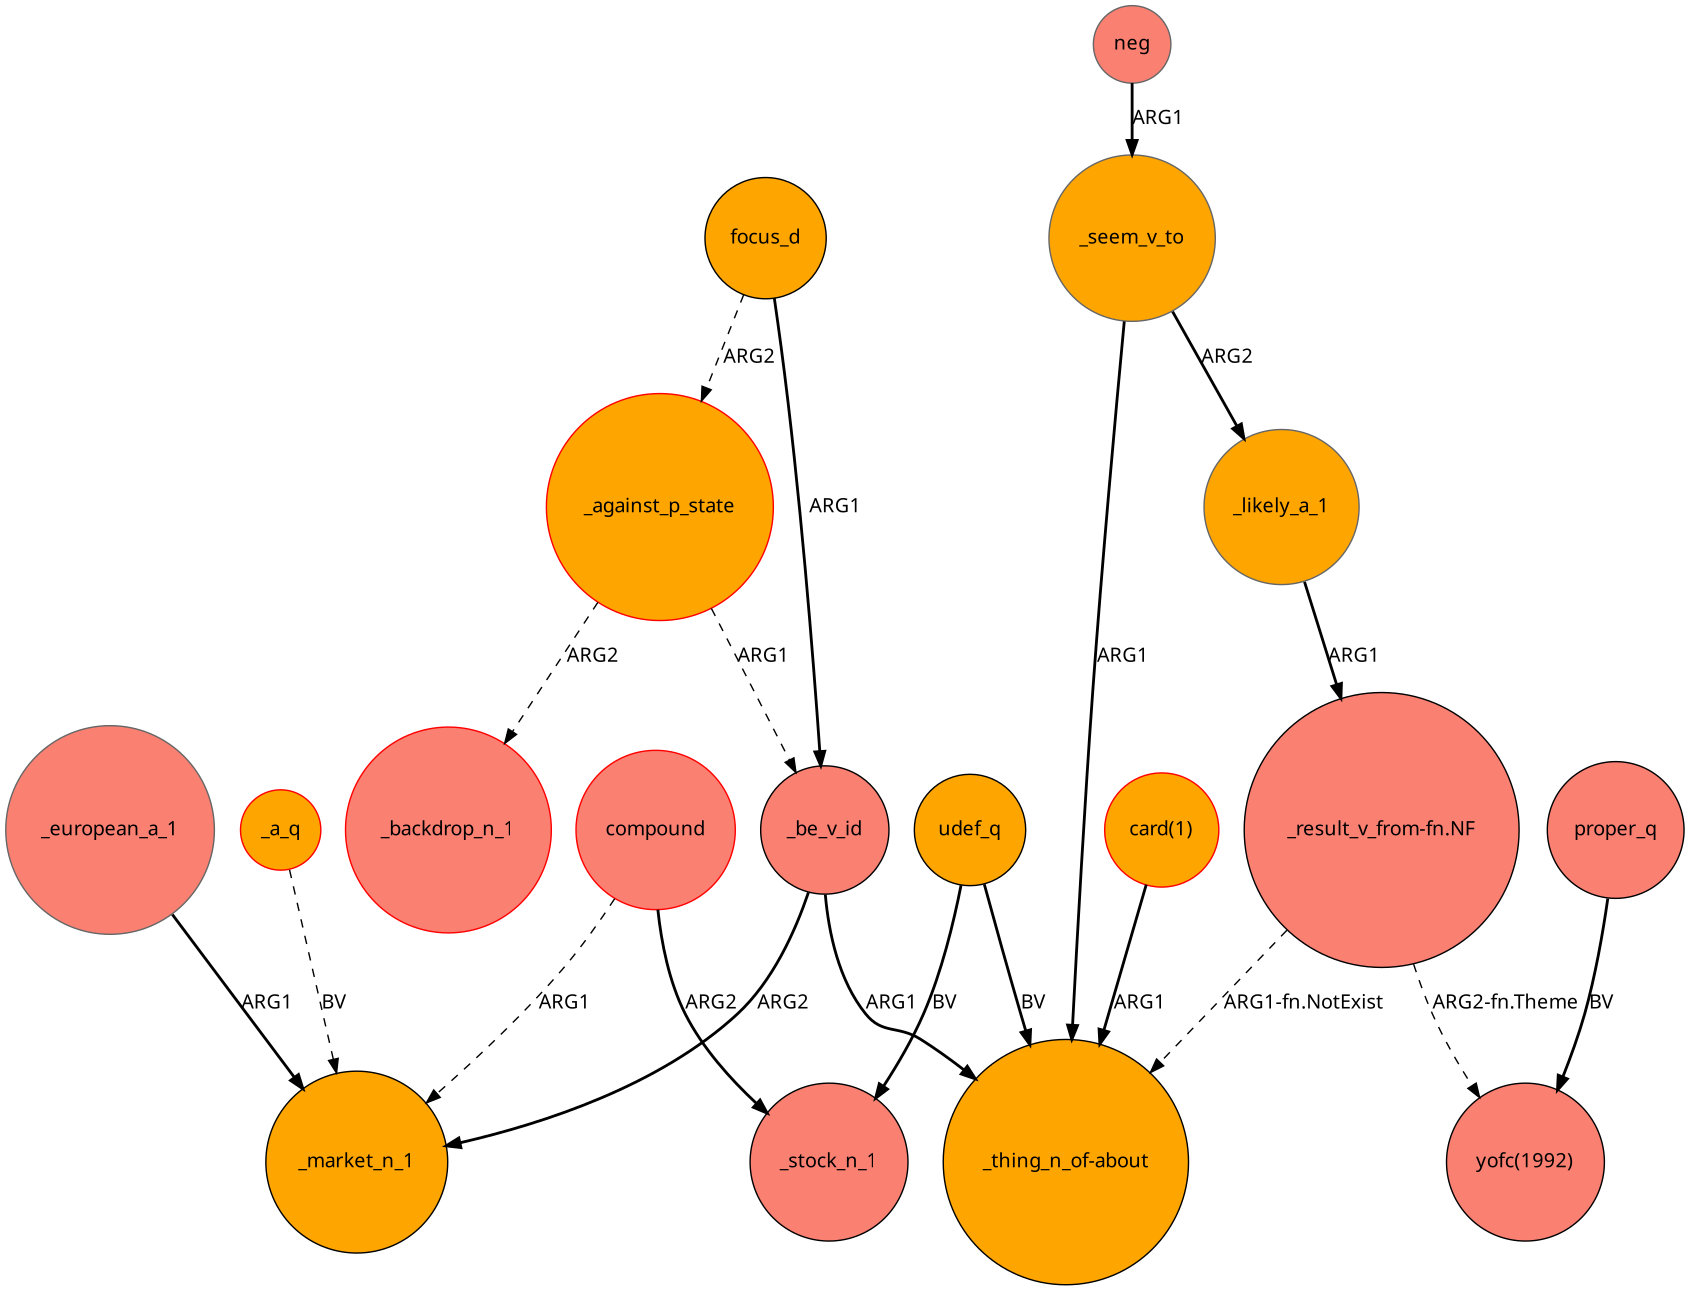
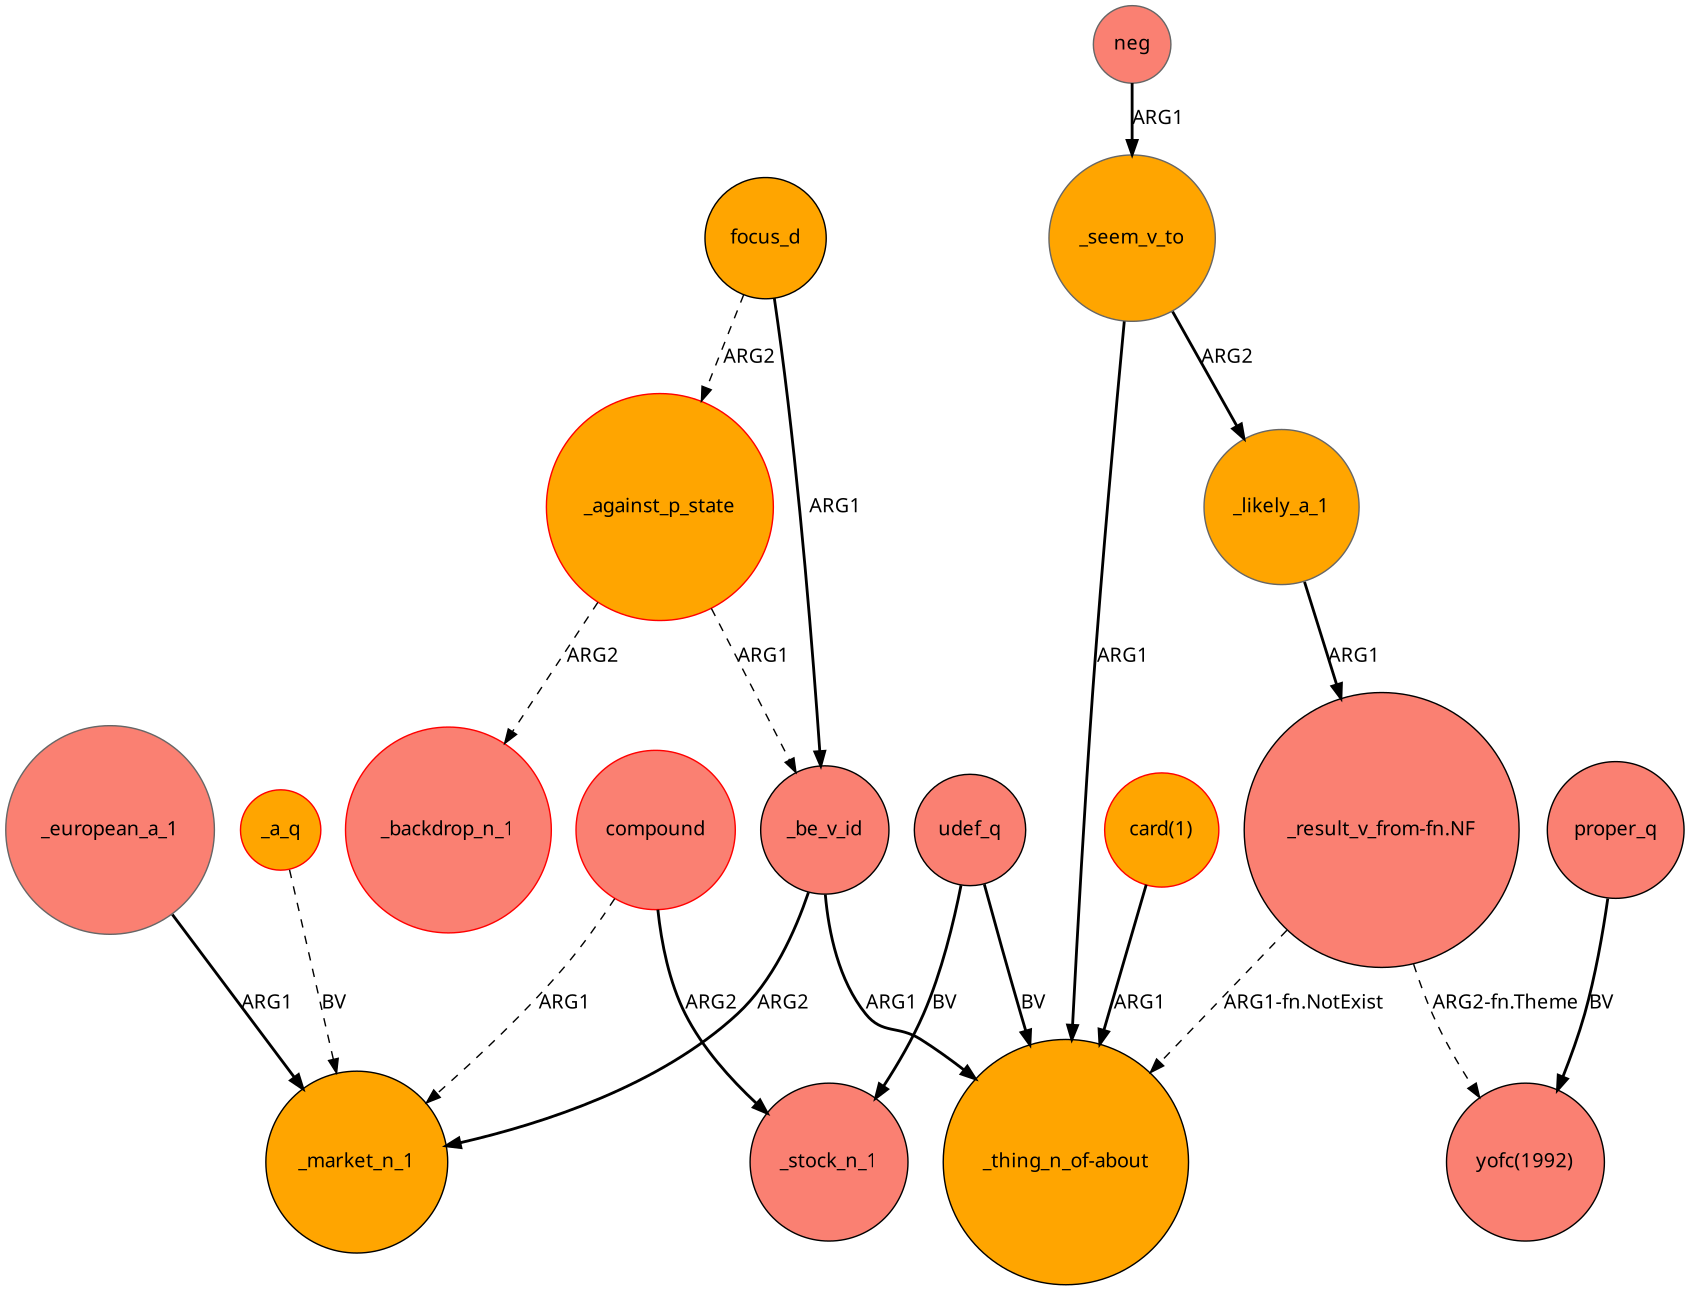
node "udef_q": fillcolor orange -> salmon
